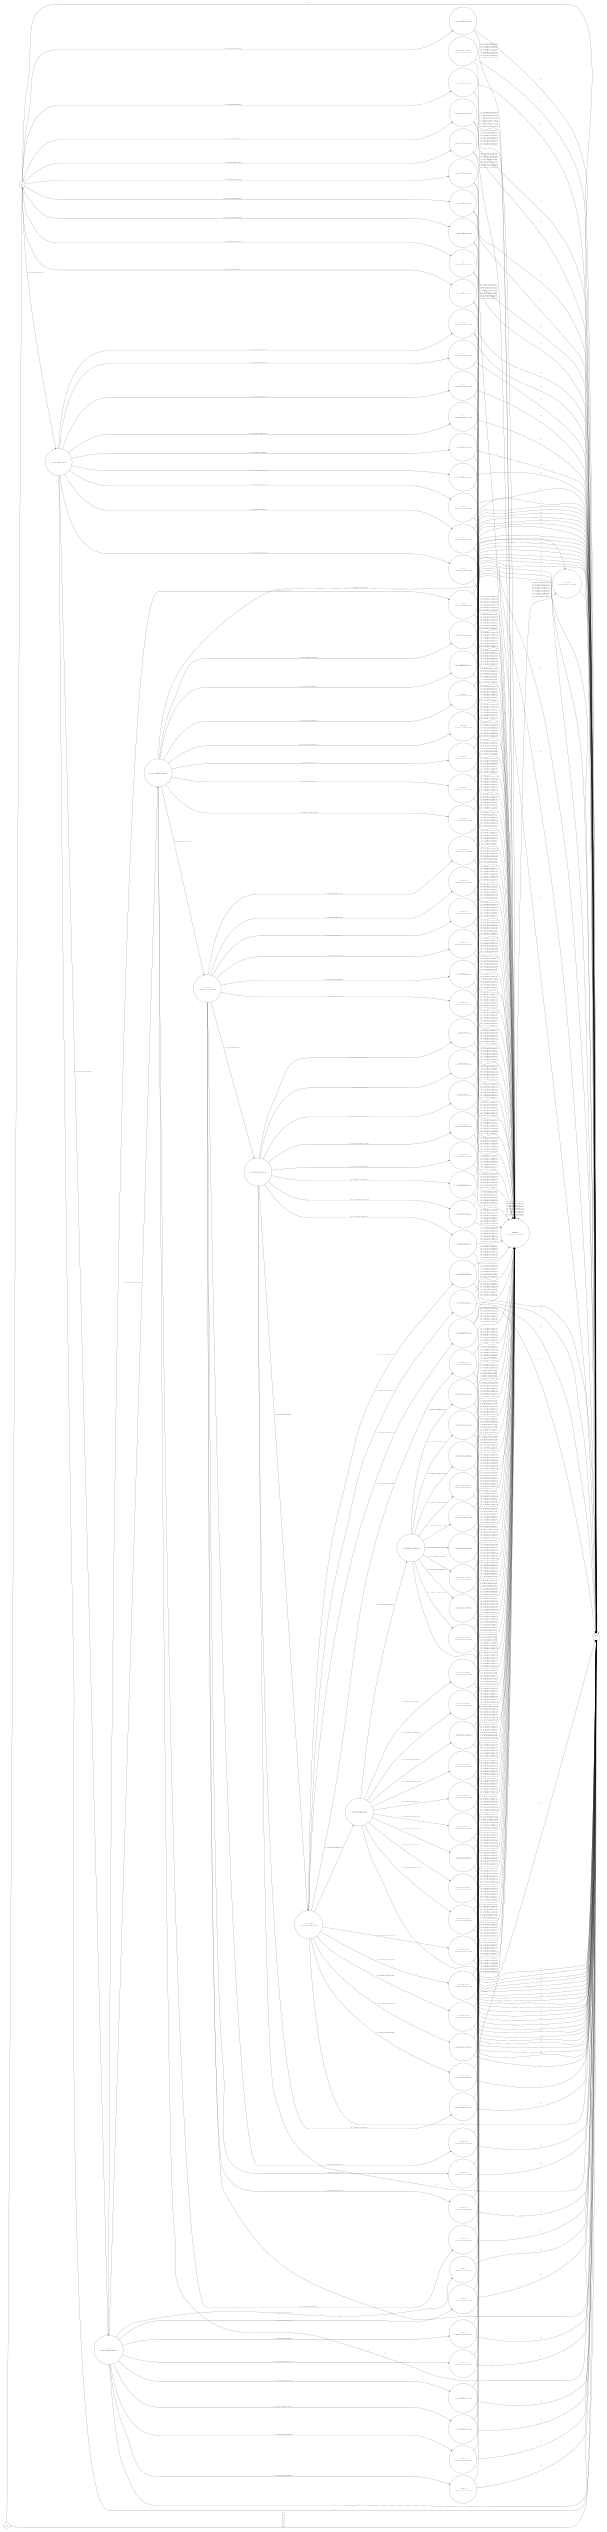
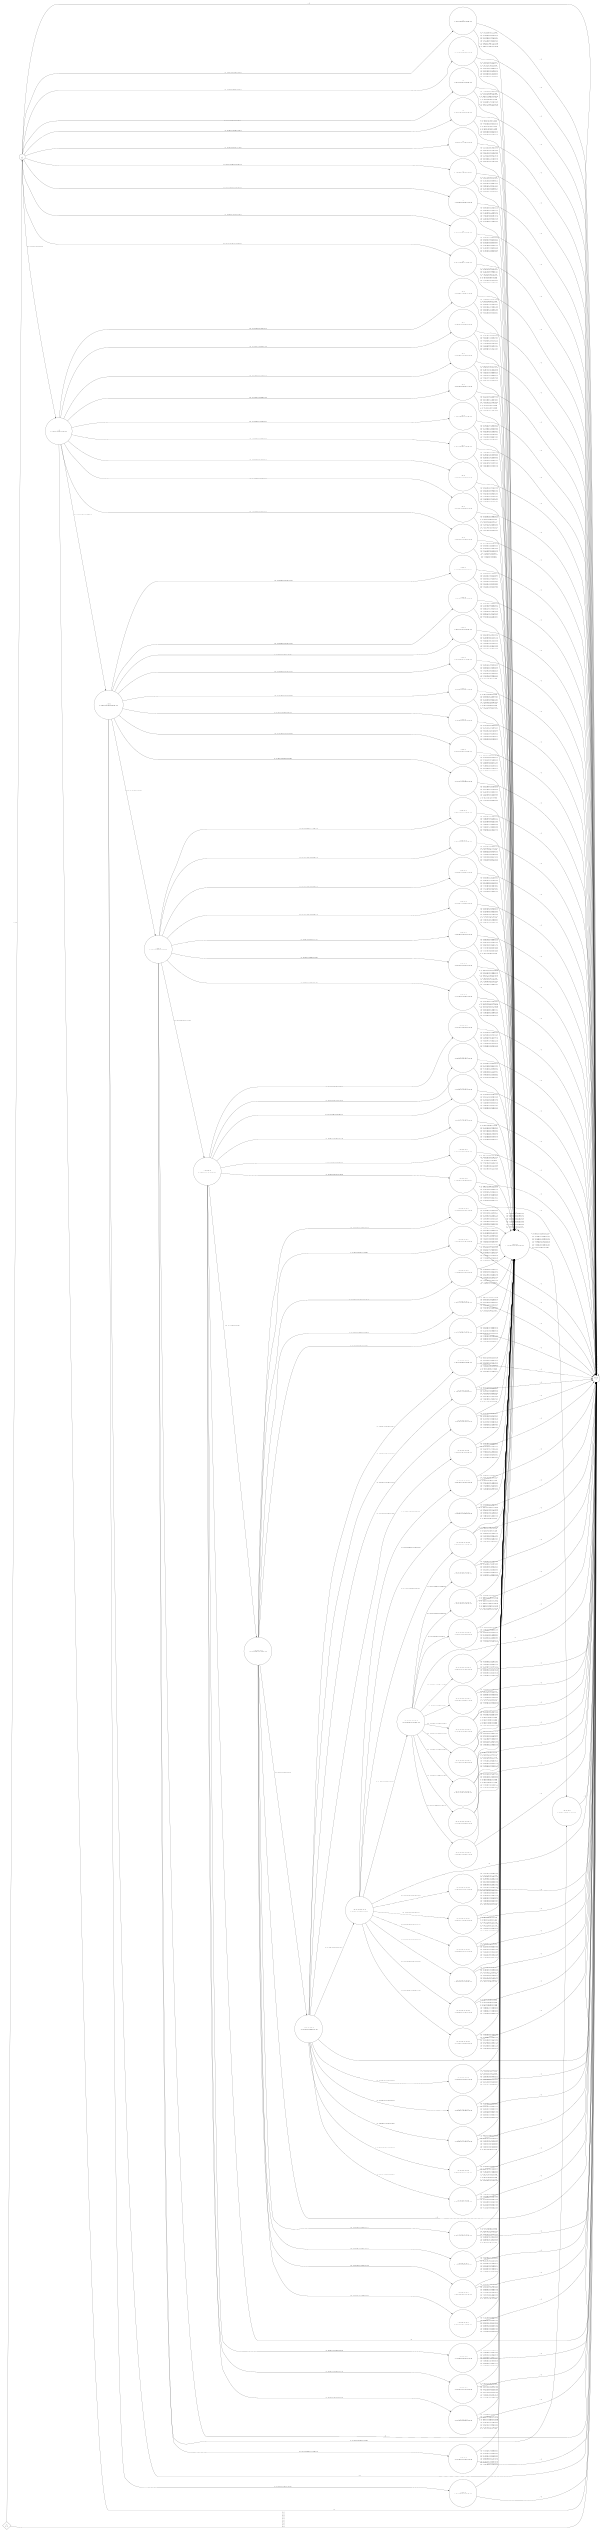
edge ".,9,9,9,9,9,9,9,9 1.418420581014723e-09" -> ".,9,9,9,9,9,9,9,9,9 3.3362515464331894e-09": added, label "9-0.9703095374739773"
